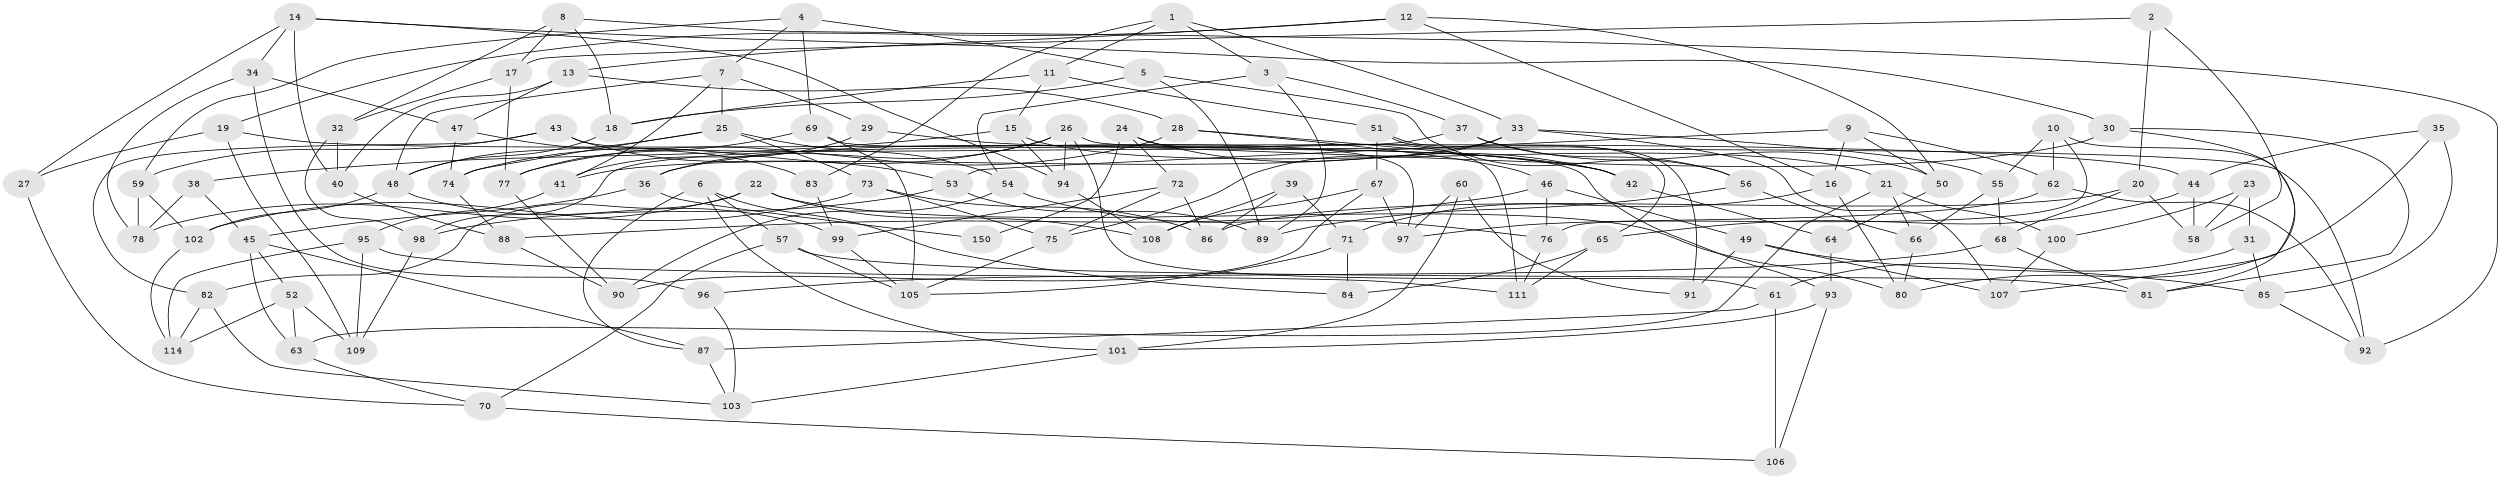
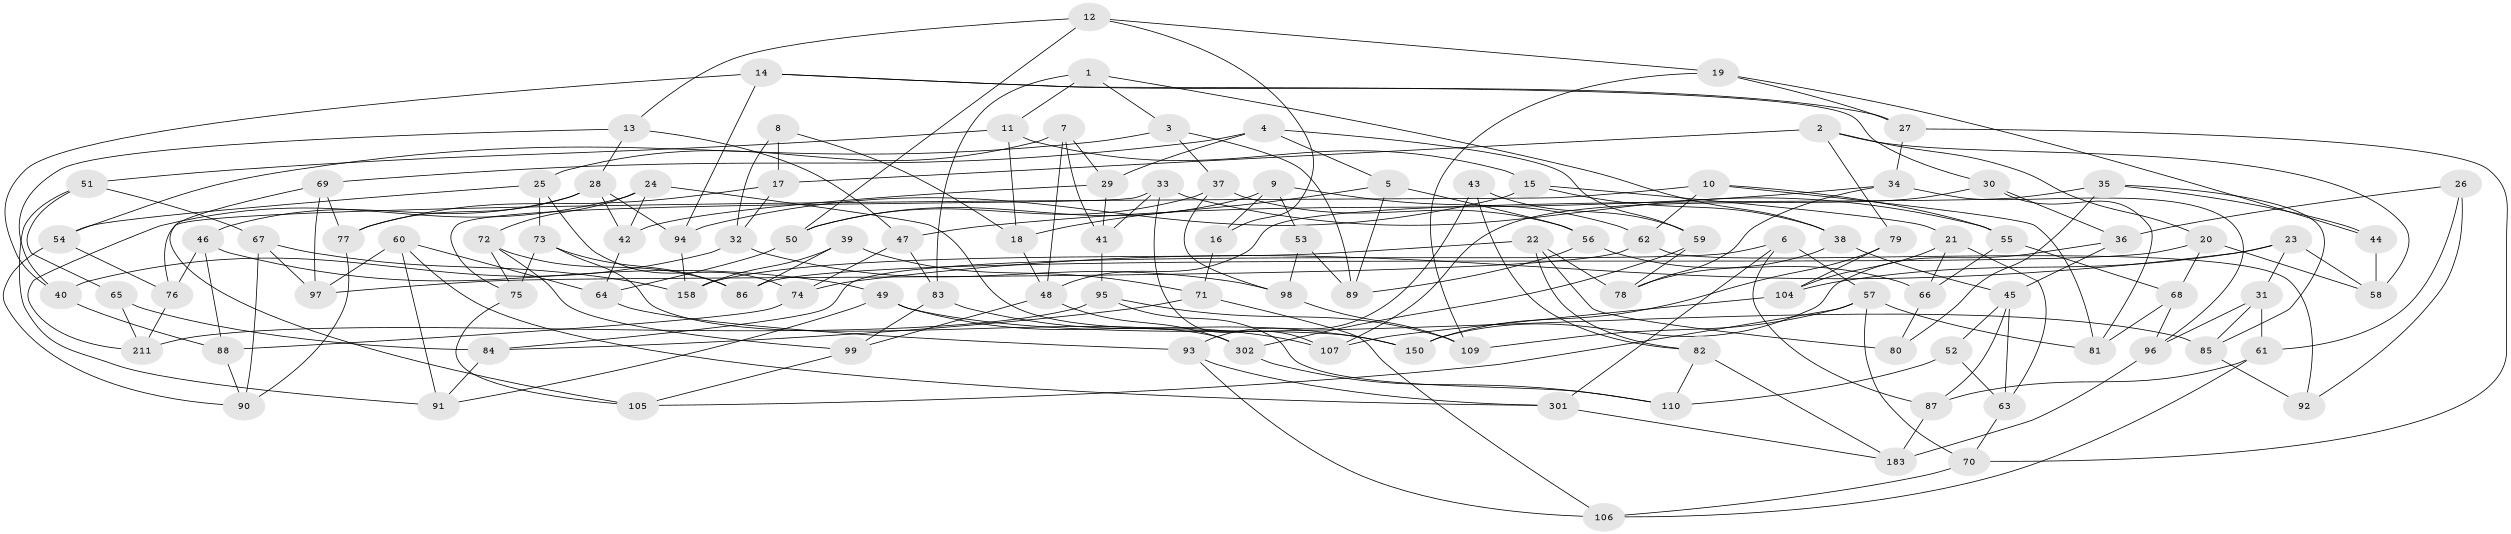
edge "8" -- "92": removed
edge "14" -- "34": now "27" -- "34"
edge "4" -- "7": now "4" -- "29"
edge "1" -- "33": now "1" -- "38"
edge "25" -- "48": now "35" -- "48"
edge "26" -- "74": now "23" -- "74"
edge "26" -- "94": now "28" -- "94"
edge "43" -- "53": removed
edge "44" -- "65": removed
node "102": label "102" -> "302"
node "108": label "108" -> "158"
edge "16" -- "80": removed
node "79": added
node "100": label "100" -> "104"
edge "60" -- "64": added
edge "71" -- "105": now "71" -- "106"
node "111": label "111" -> "211"
edge "52" -- "109": now "57" -- "109"
edge "31" -- "96": added
edge "83" -- "150": added
node "114": label "114" -> "110"
node "101": label "101" -> "301"
edge "84" -- "91": added
node "103": label "103" -> "183"
